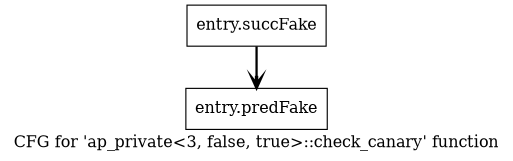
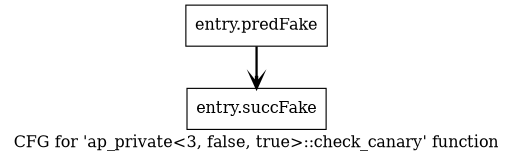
edge "entry.succFake" -> "entry.predFake": reversed
